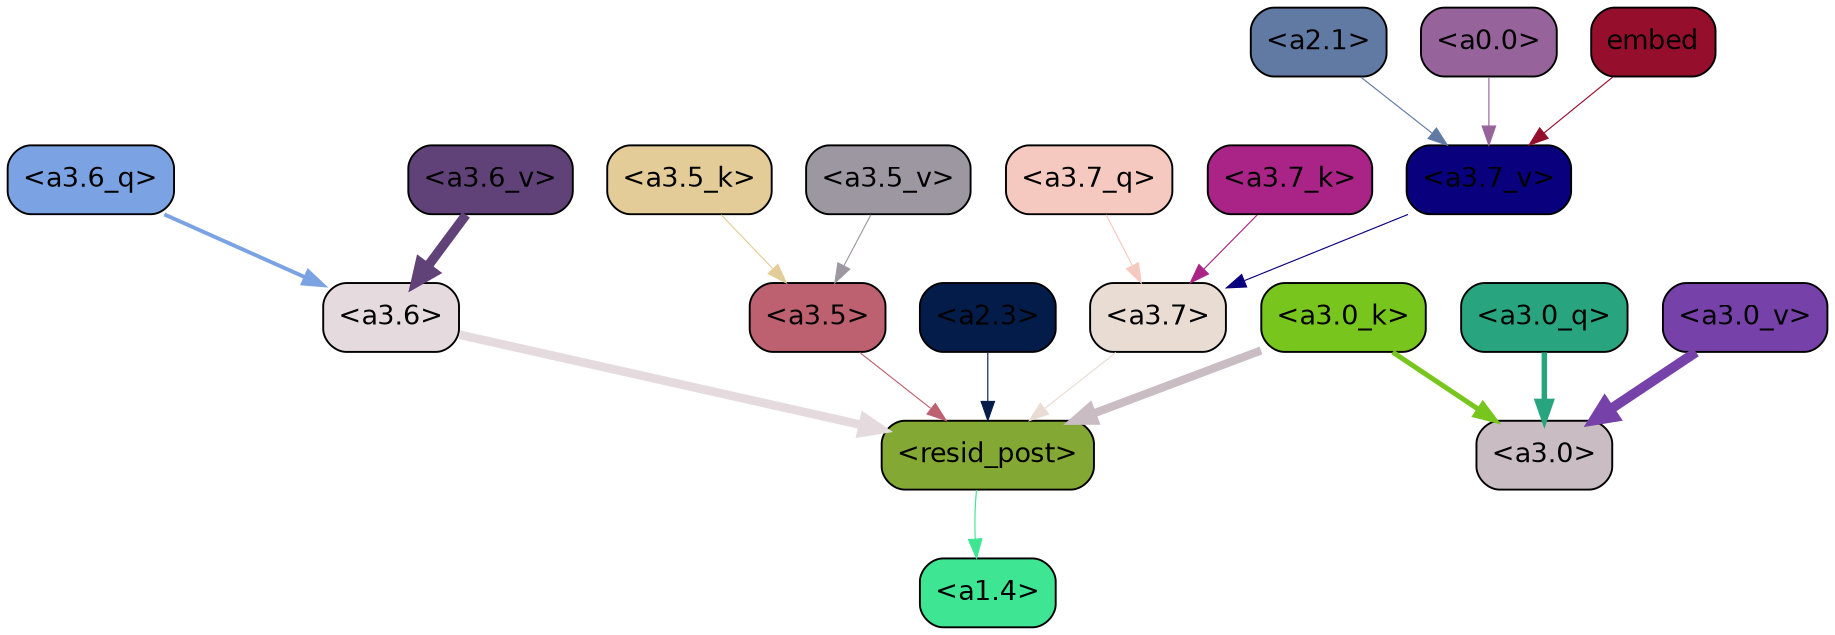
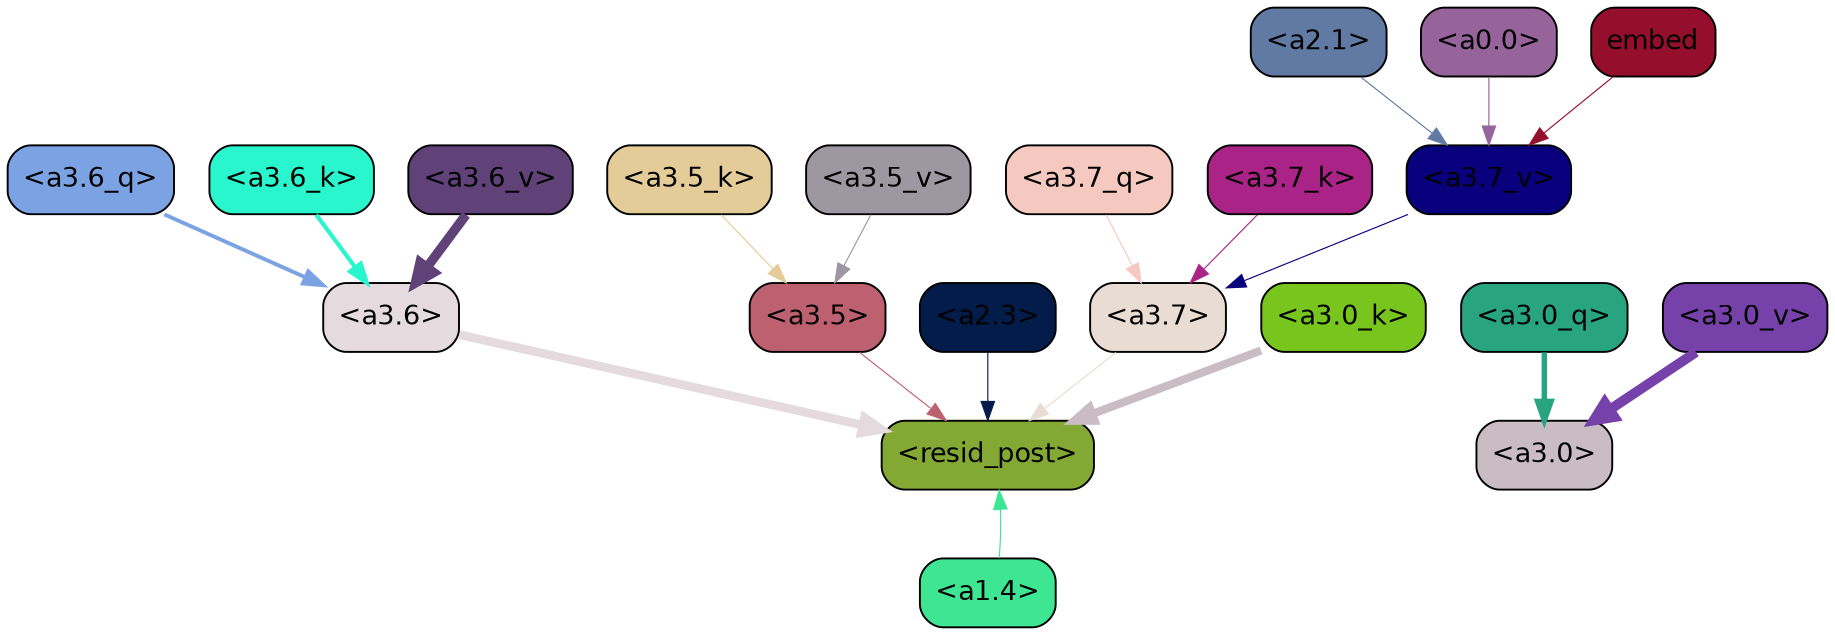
node "<a3.6_k>": added
edge "<a3.0_k>" -> "<a3.0>": removed
edge "<resid_post>" -> "<a1.4>": reversed
